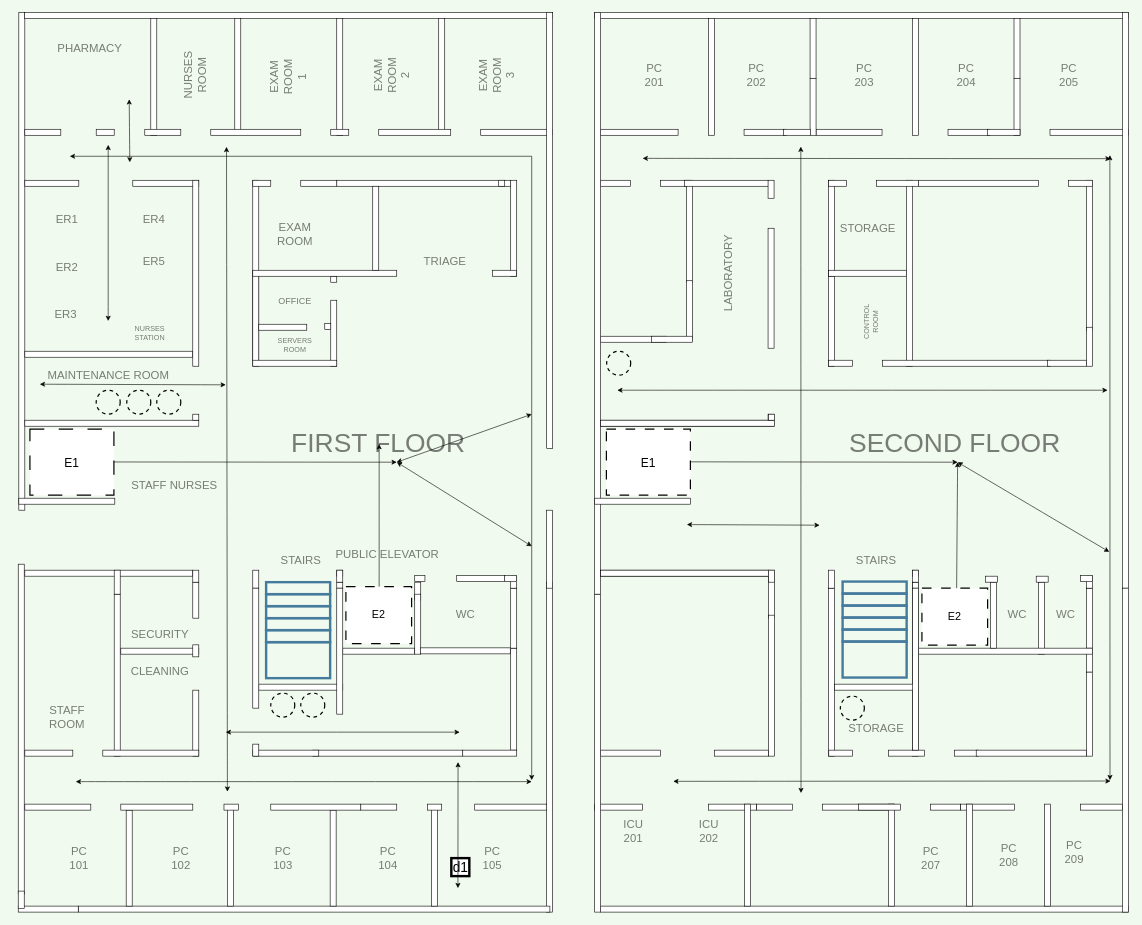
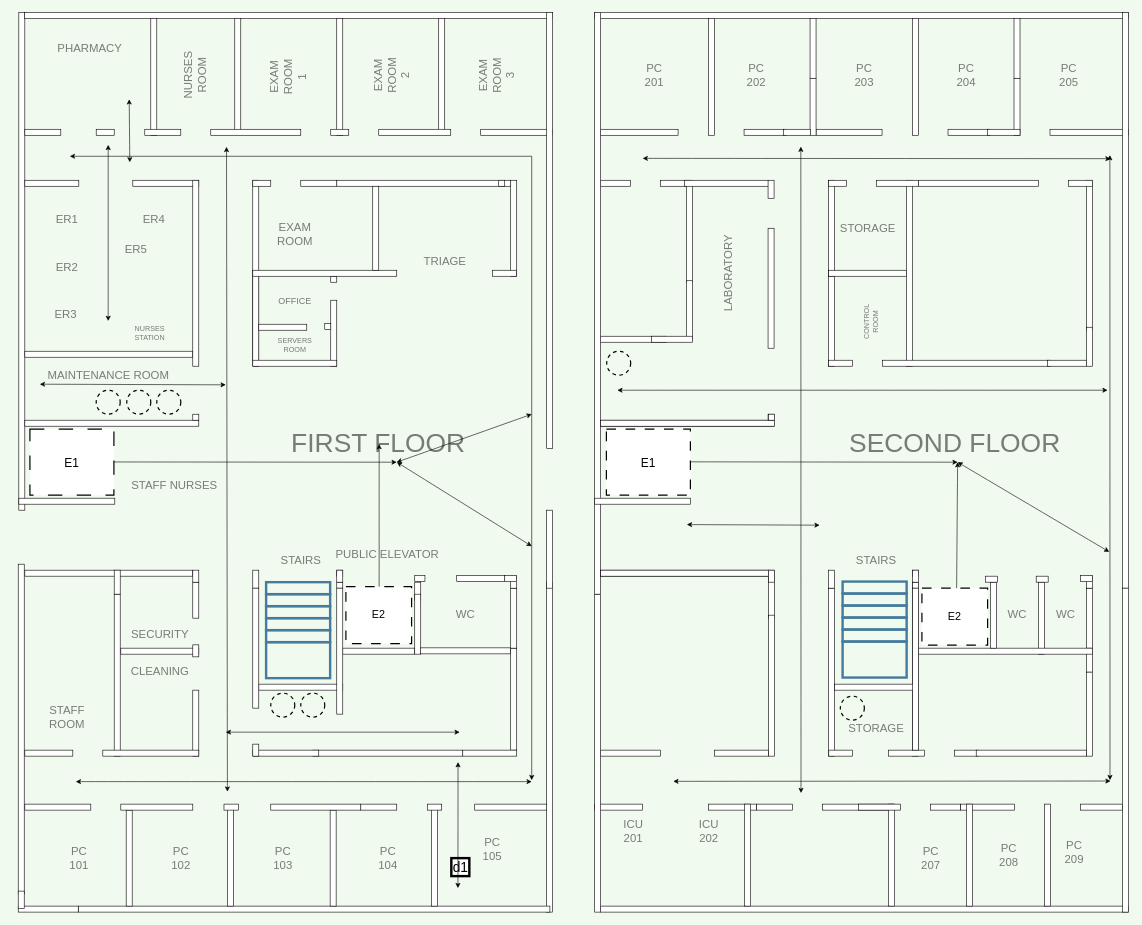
node "ER5": moved (154, 261) -> (136, 249)
node "PC 105": moved (492, 858) -> (492, 849)
